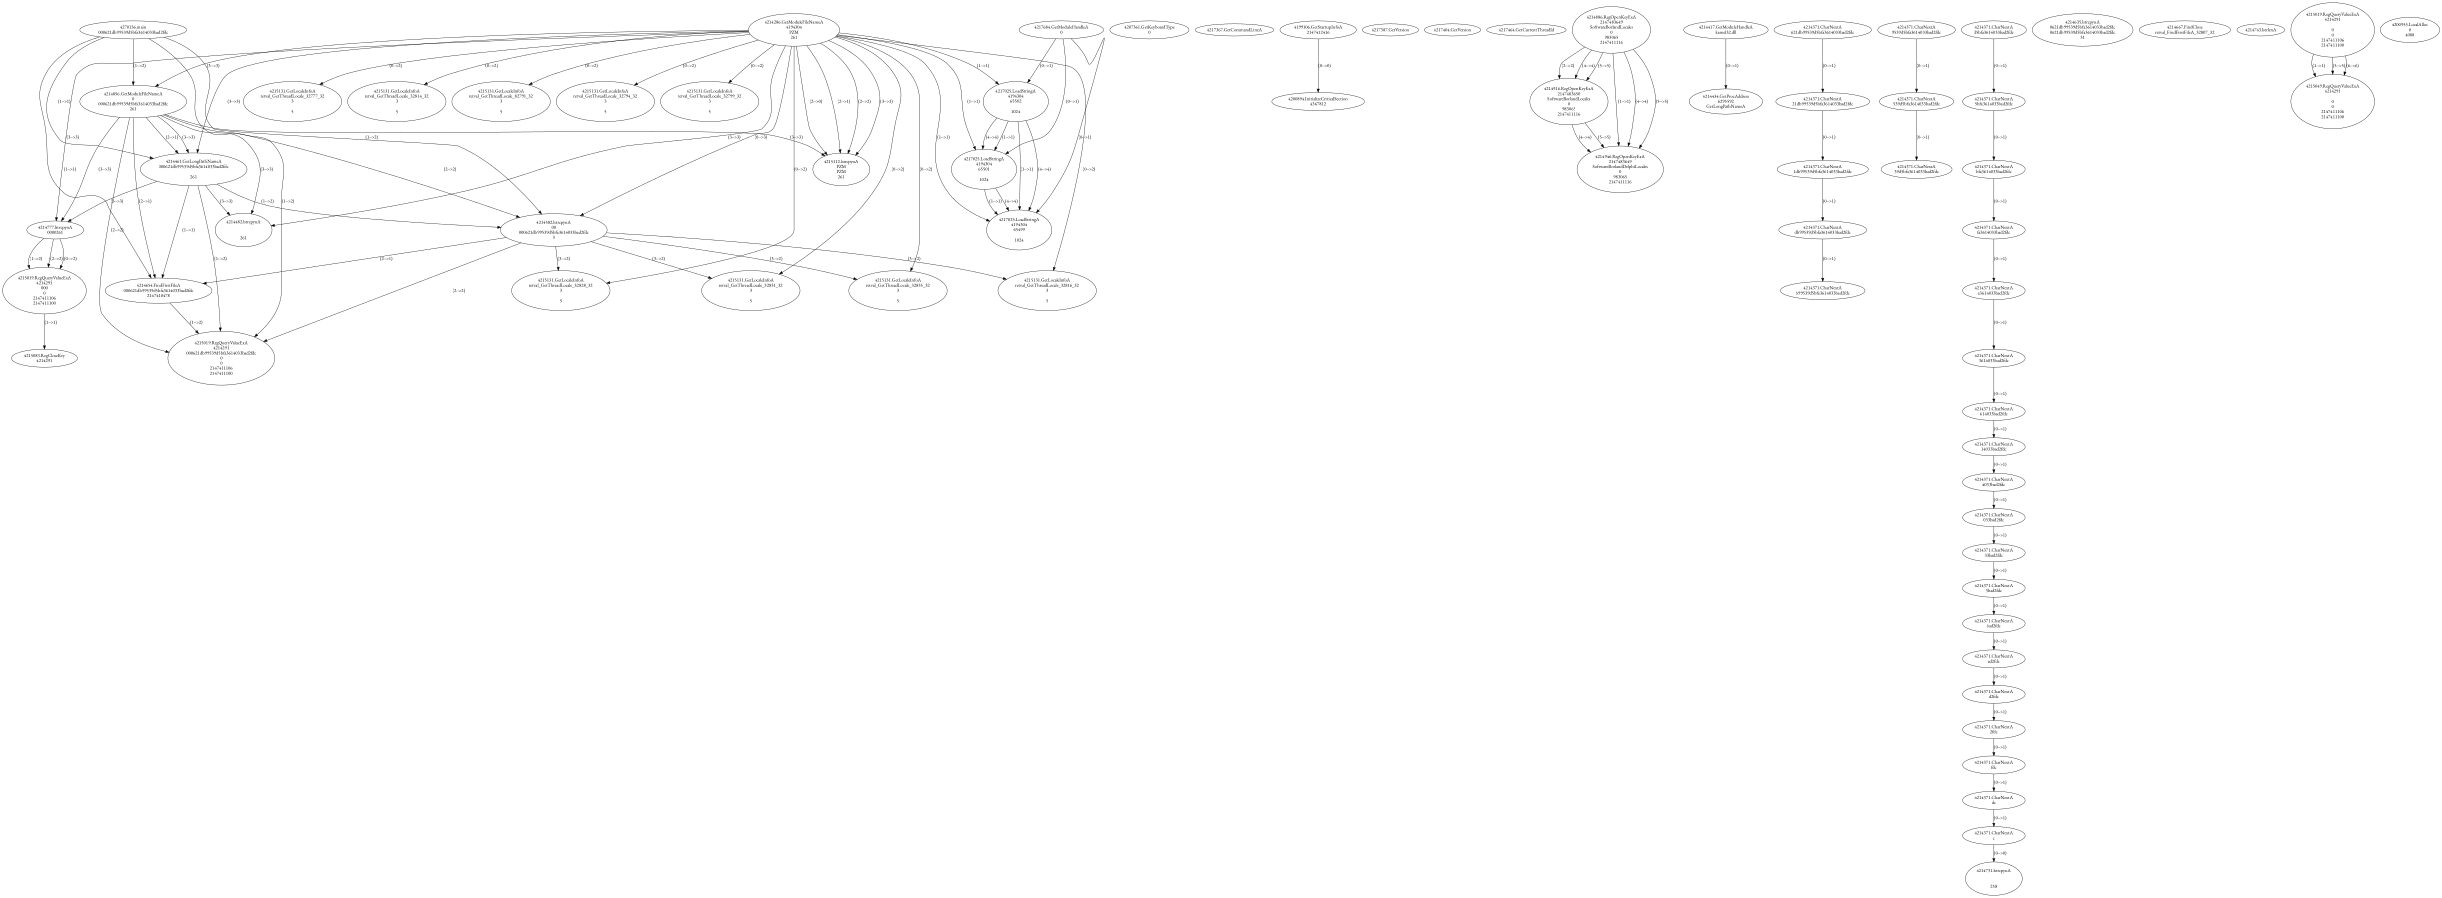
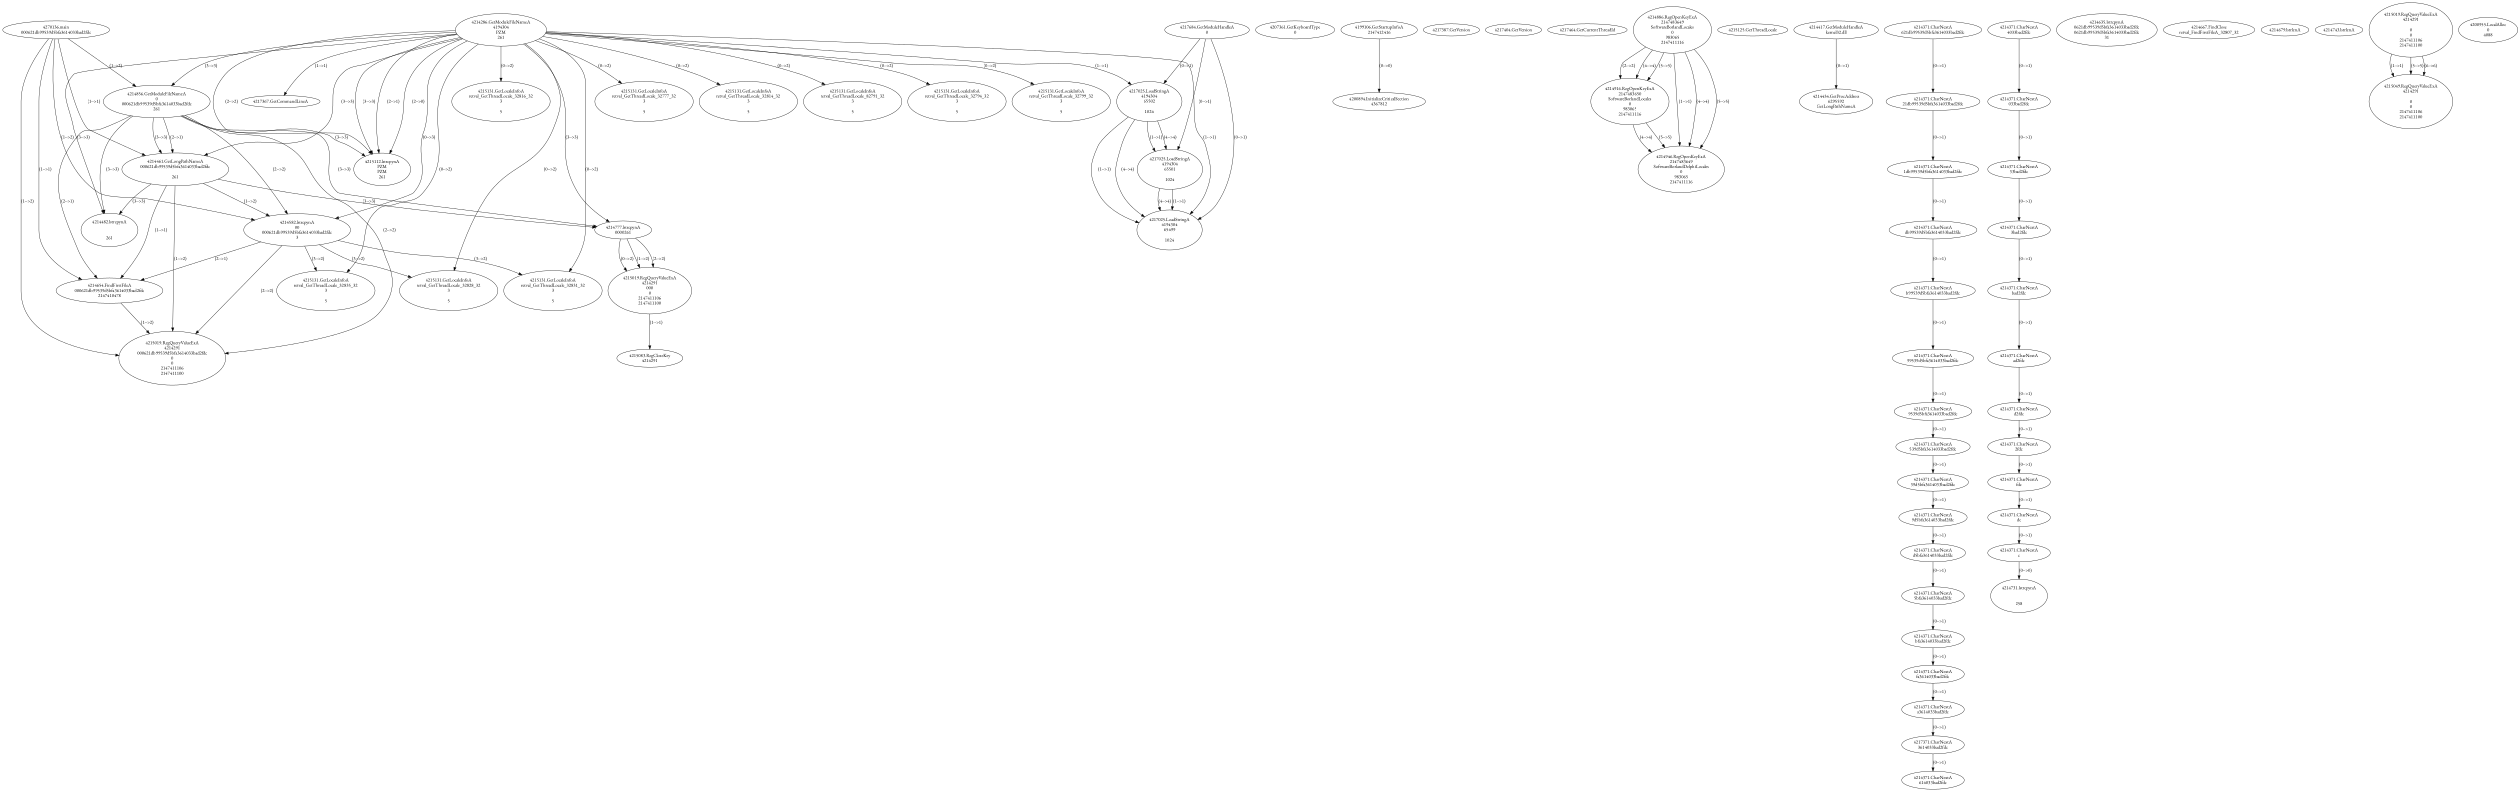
node "4215125.GetThreadLocale": added
node "4214679.lstrlenA": added
edge "4214286.GetModuleFileNameA 4194304 PZM 261" -> "4217025.LoadStringA 4194304 65501 1024": now "4214286.GetModuleFileNameA 4194304 PZM 261" -> "4217367.GetCommandLineA"
edge "4214582.lstrcpynA 00 000621db99539d5bfa3614033bad2fdc 3" -> "4215131.GetLocaleInfoA retval_GetThreadLocale_32816_32 3 5": removed, label "(3-->2)"
node "4214371.CharNextA 99539d5bfa3614033bad2fdc": added
node "4214371.CharNextA 3614033bad2fdc": label "4214371.CharNextA 3614033bad2fdc" -> "4217371.CharNextA 3614033bad2fdc"
node "4214371.CharNextA 14033bad2fdc": removed
node "4214371.CharNextA 9d5bfa3614033bad2fdc": added
